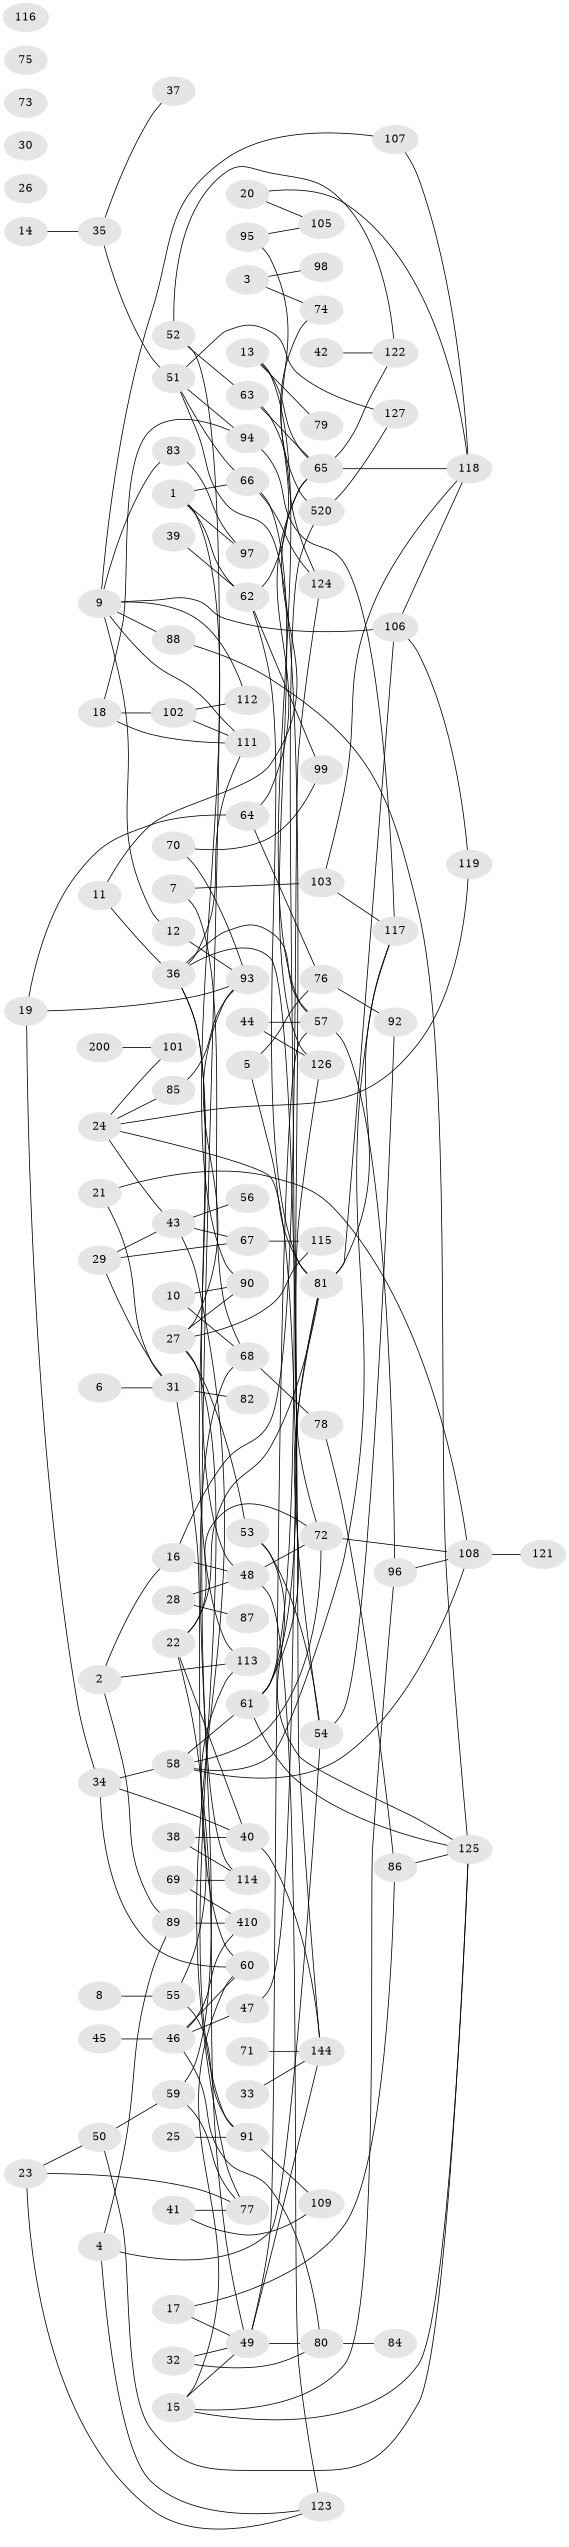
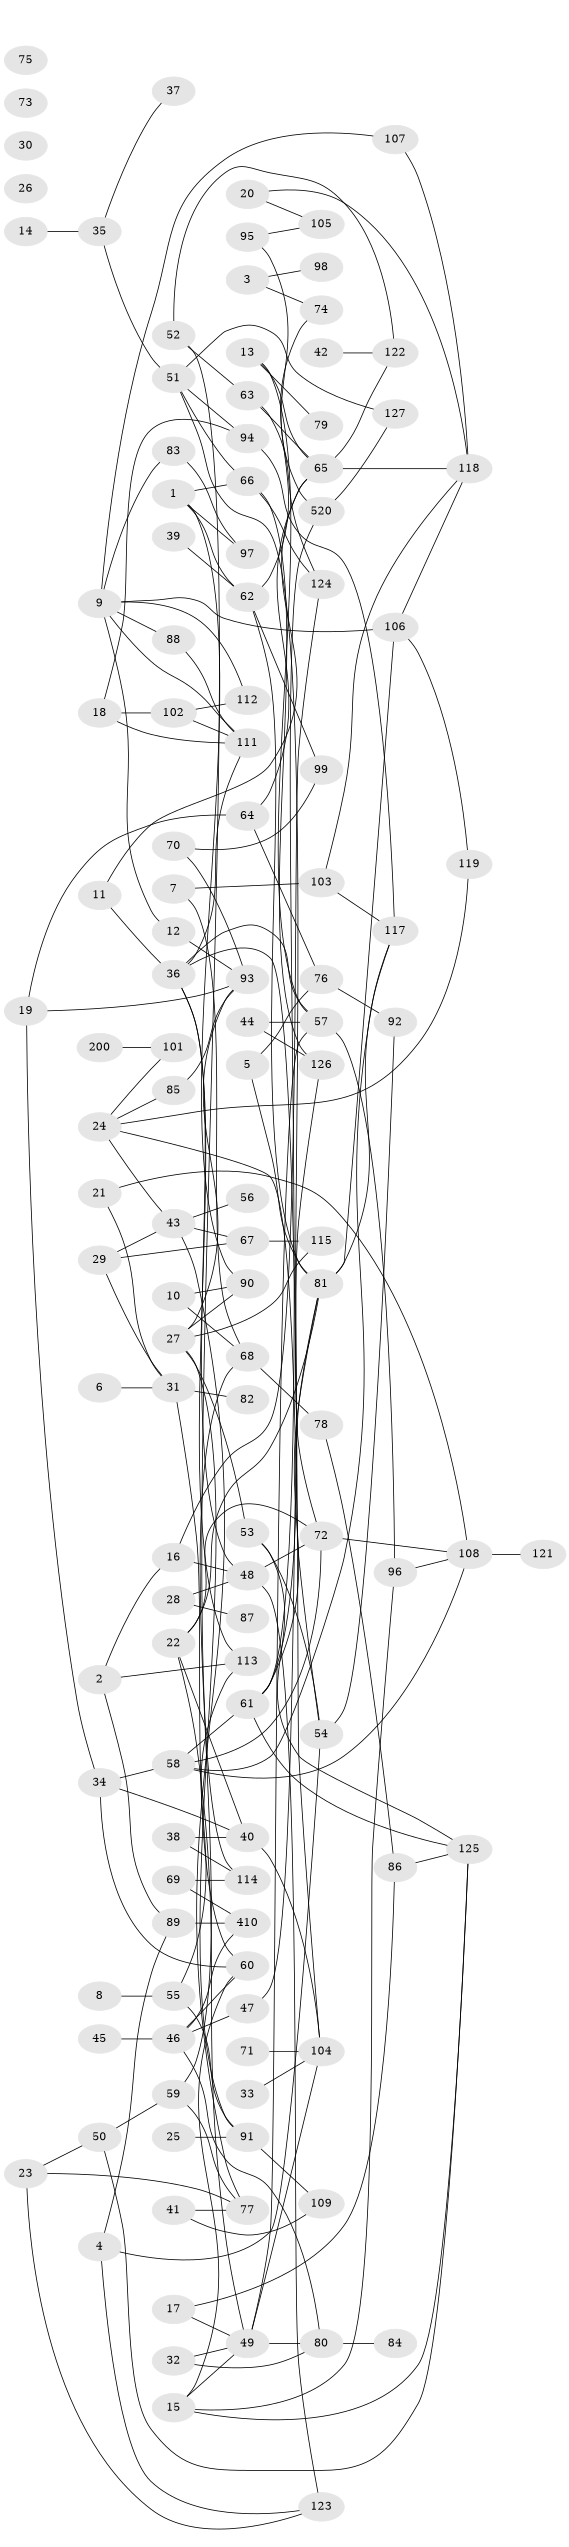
node "116": removed
edge "88" -- "125": now "88" -- "111"
node "144": label "144" -> "104"
